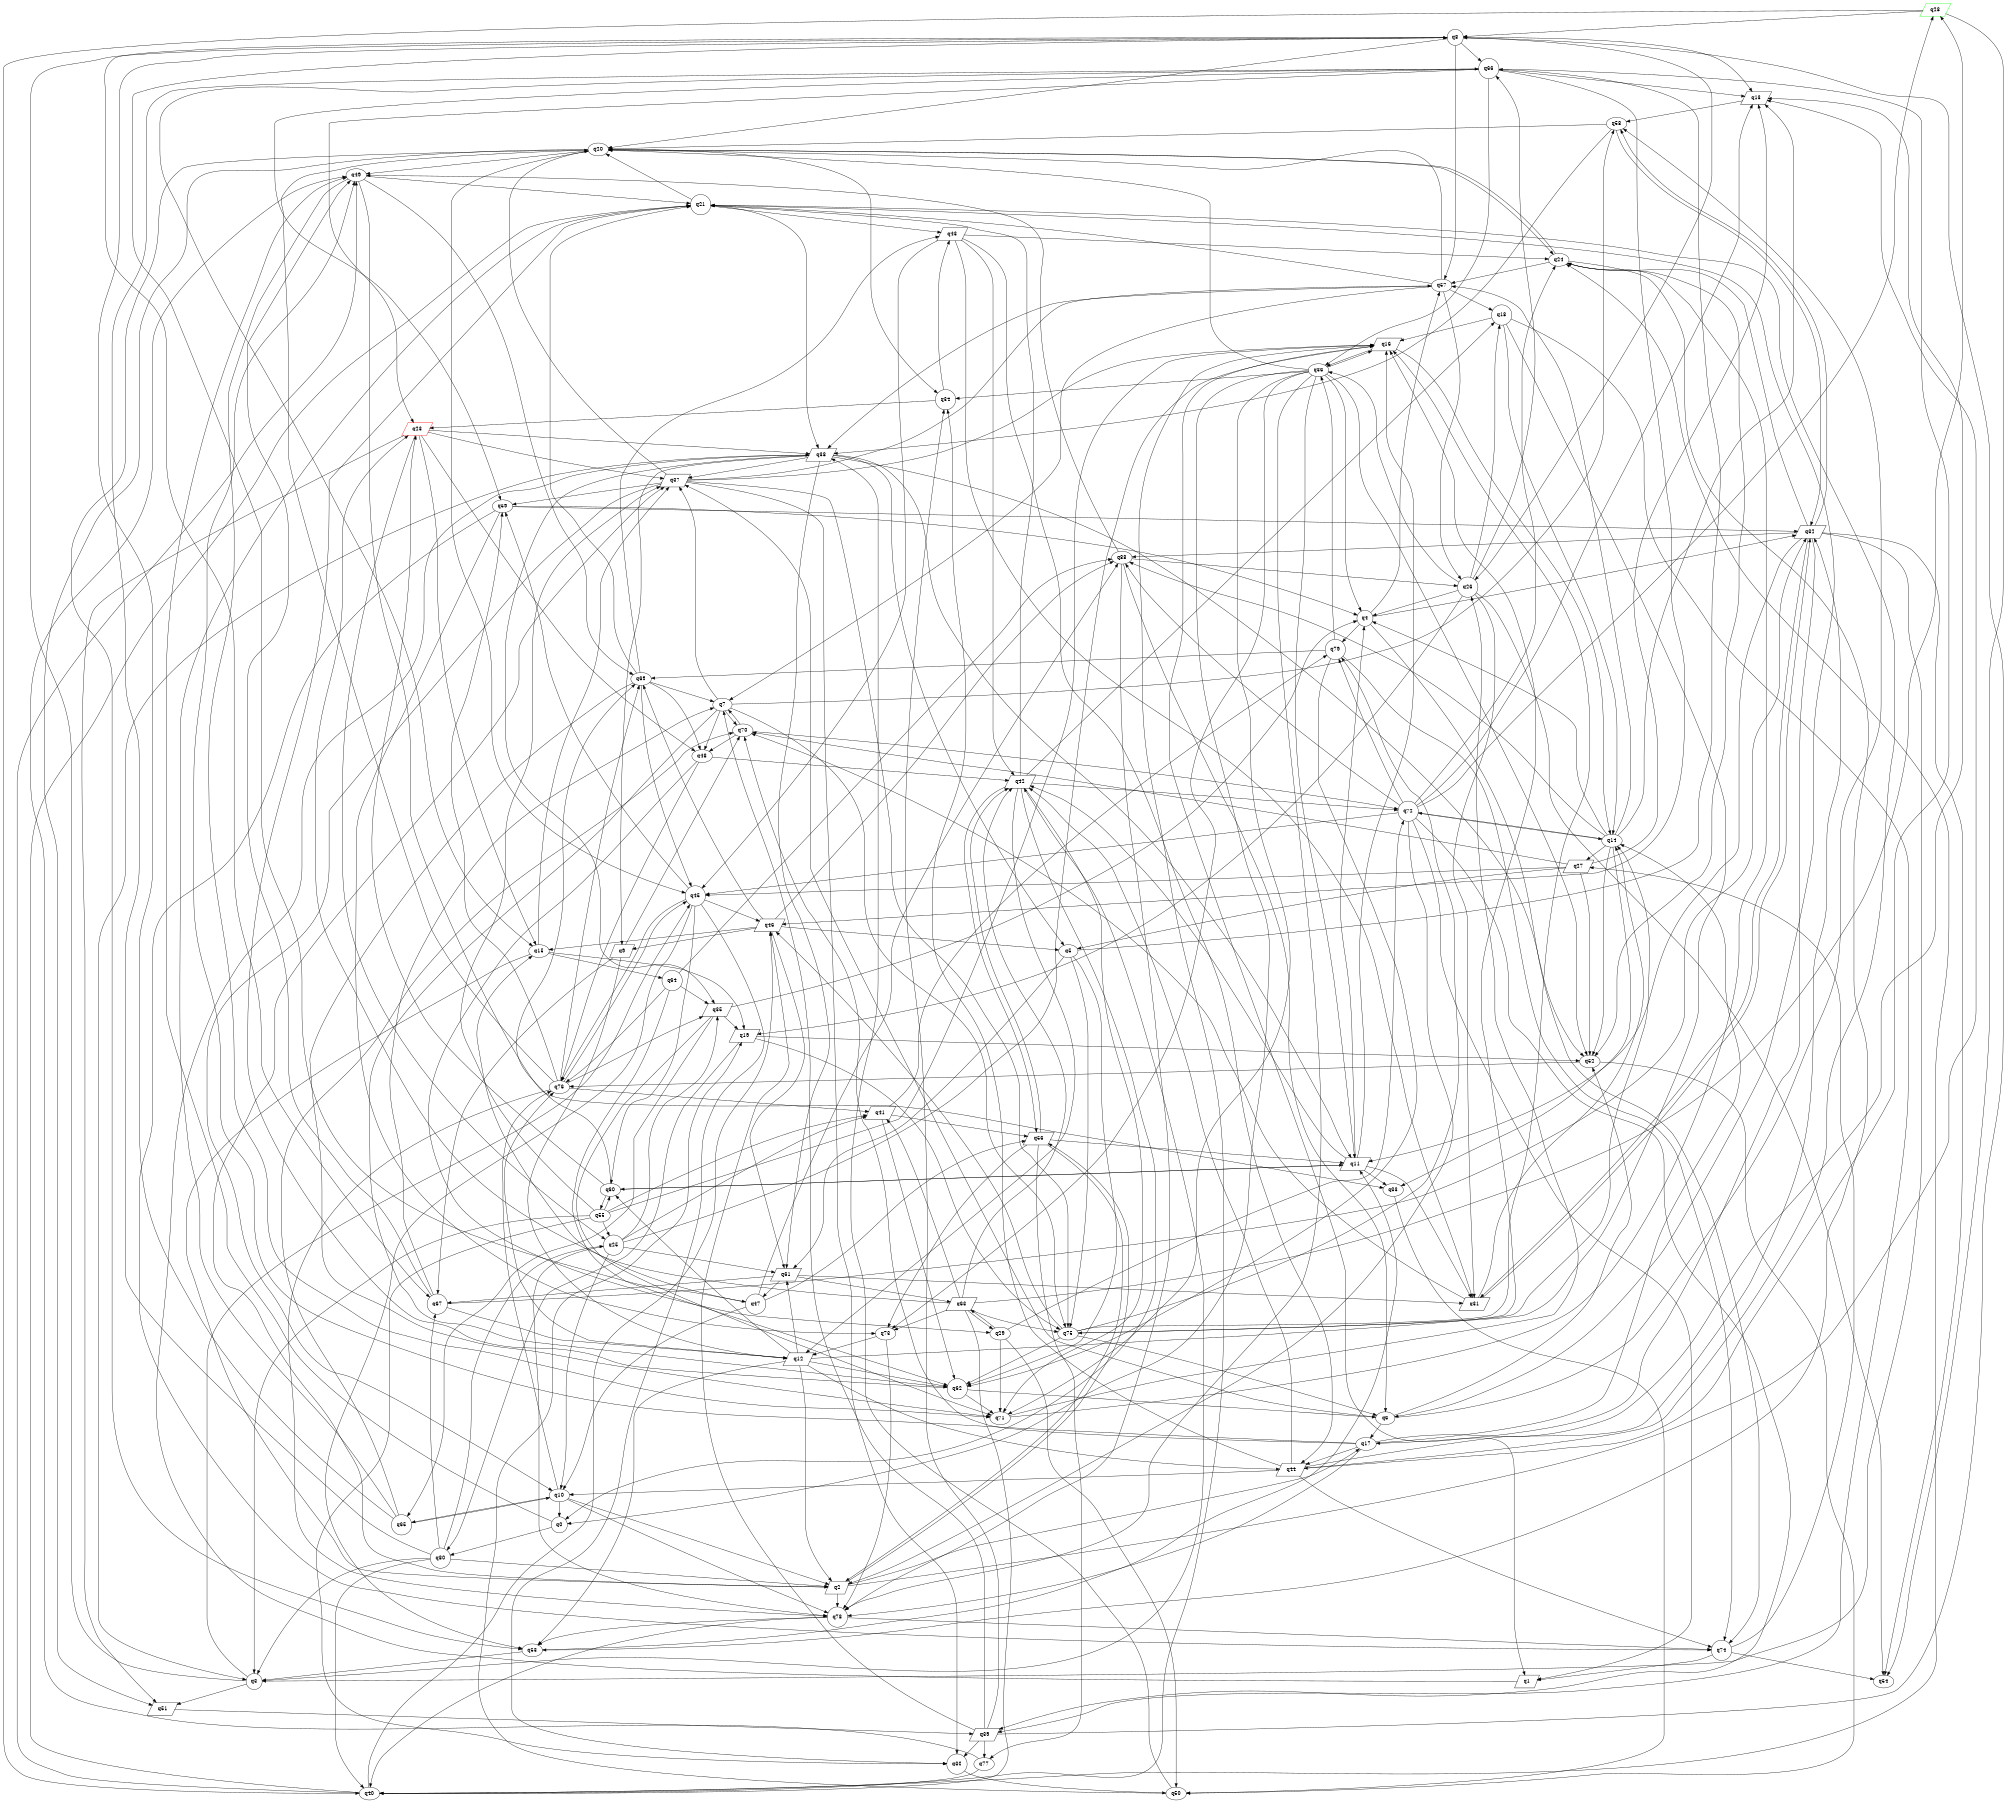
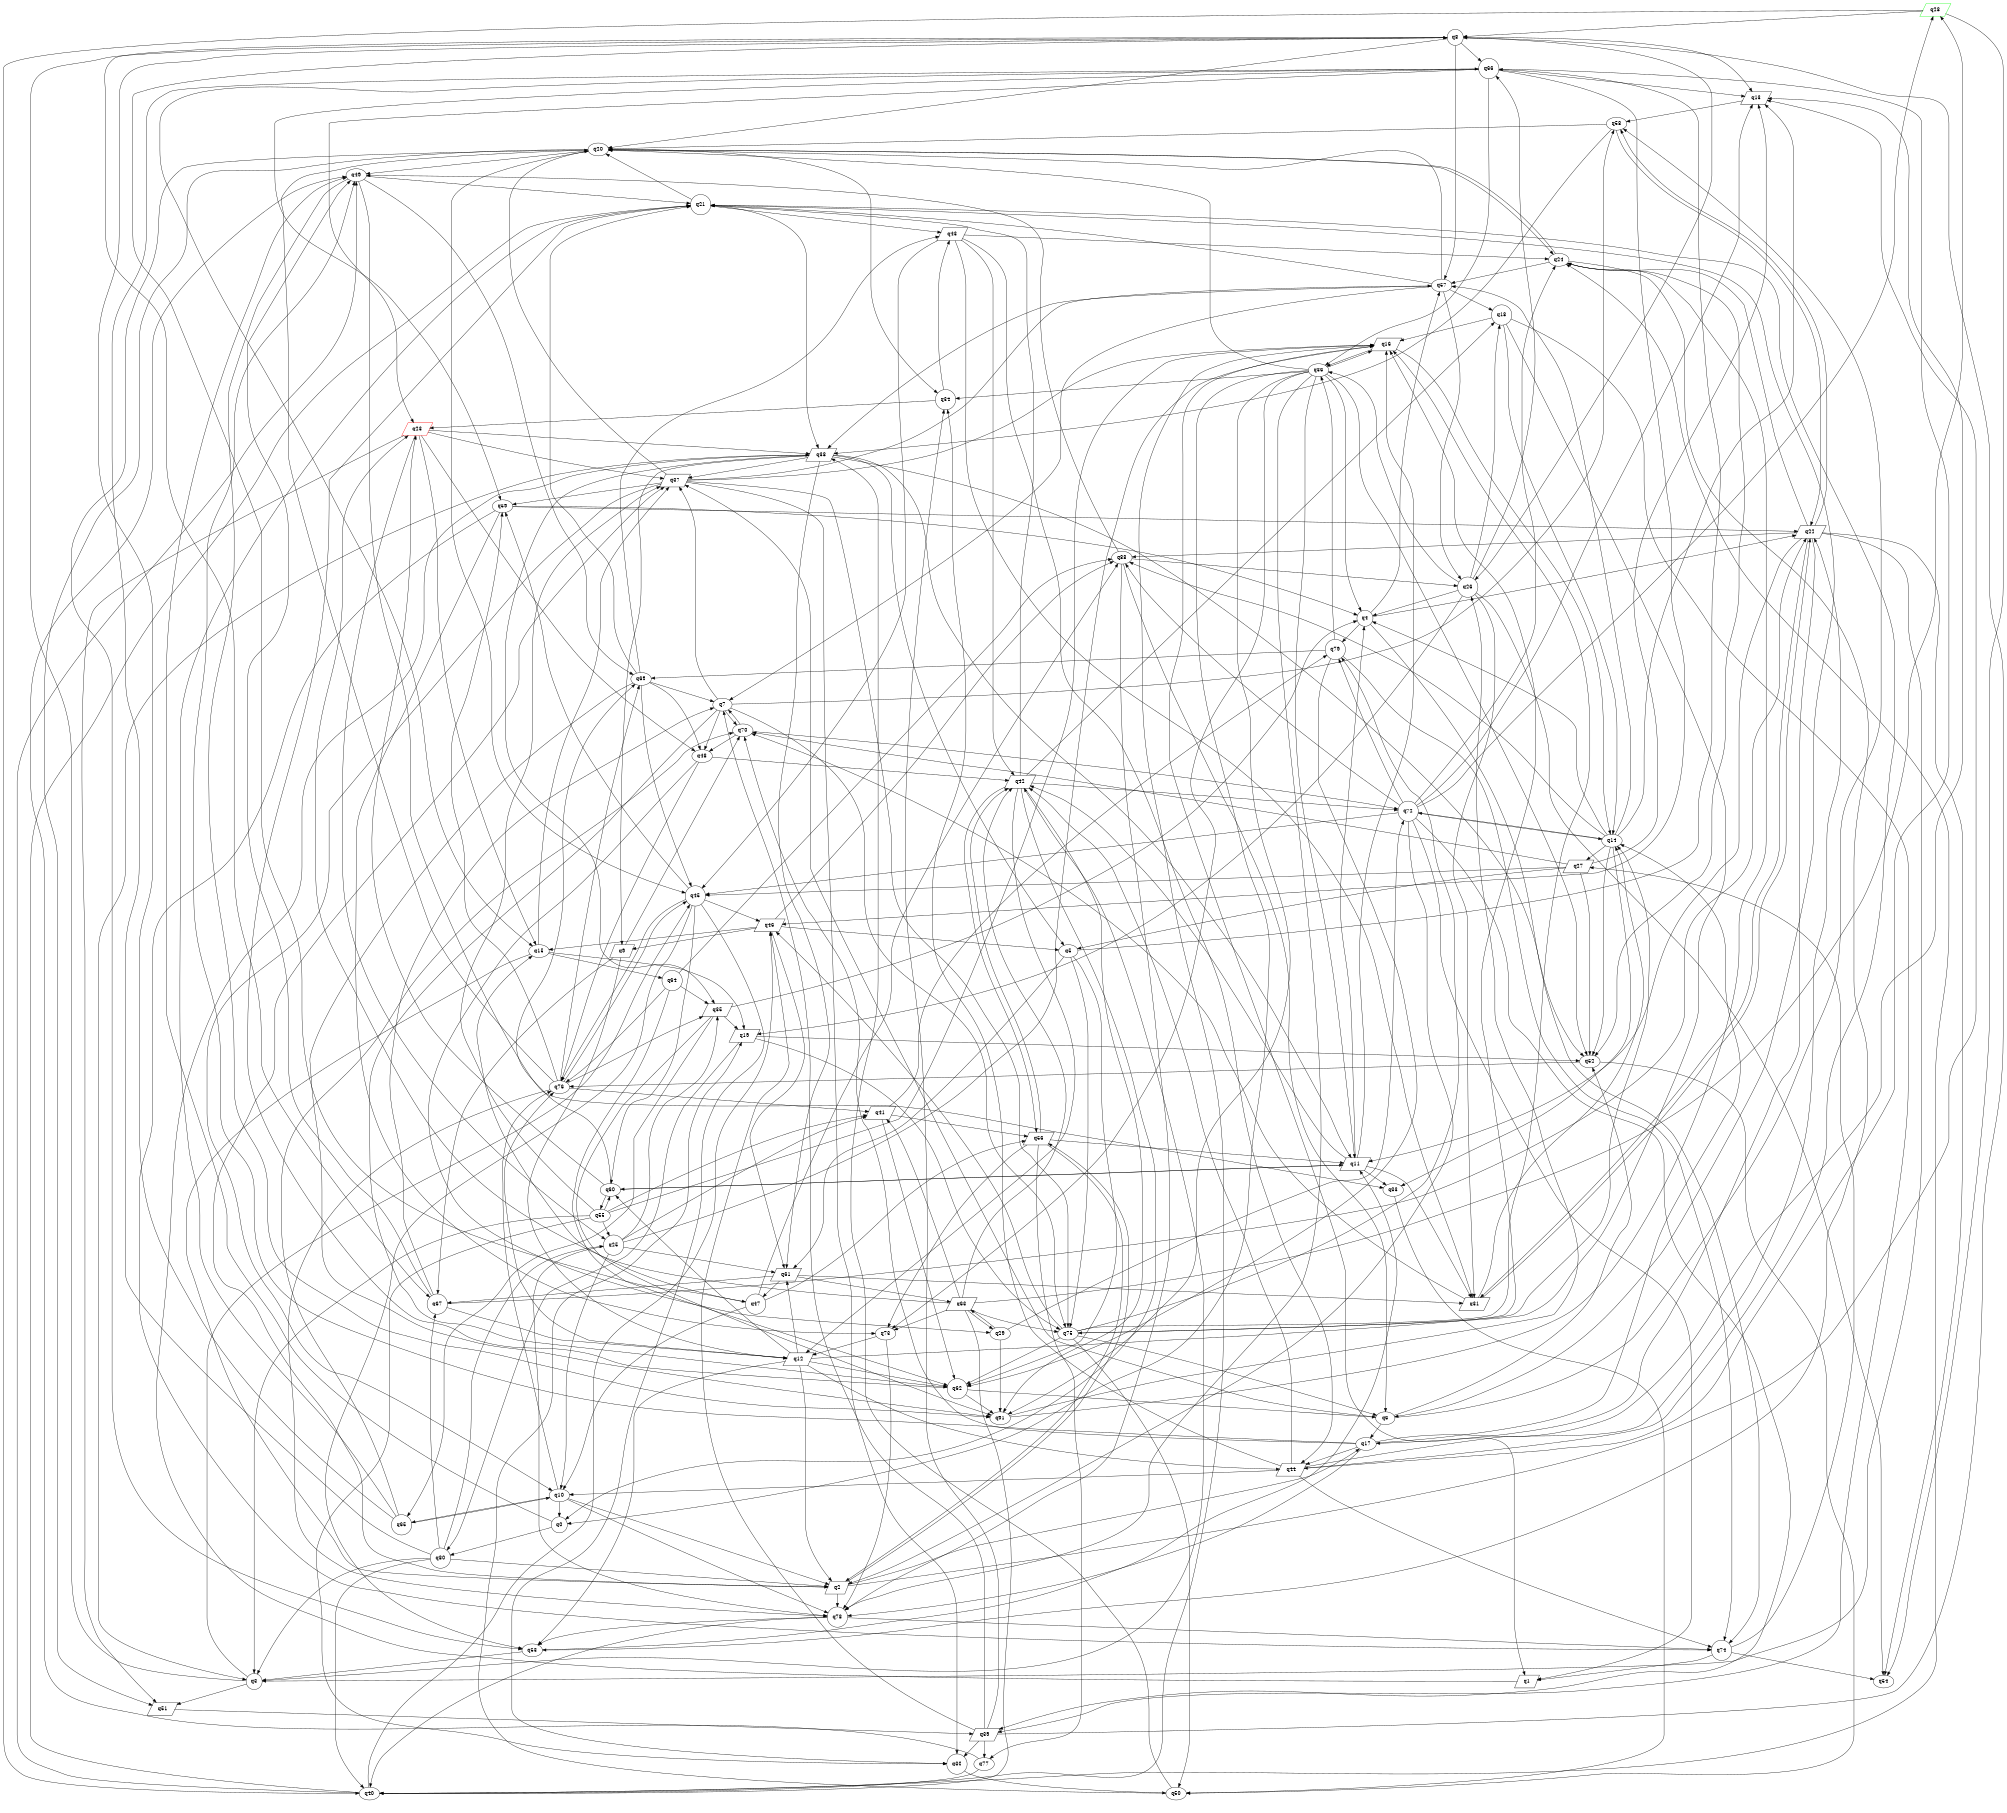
node "q32": label "q32" -> "q22"
edge "q46" -> "q69": removed
node "q71": label "q71" -> "q91"
edge "q29" -> "q50": now "q75" -> "q50"
